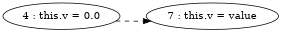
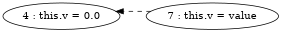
edge "4 : this.v = 0.0" -> "7 : this.v = value": reversed
